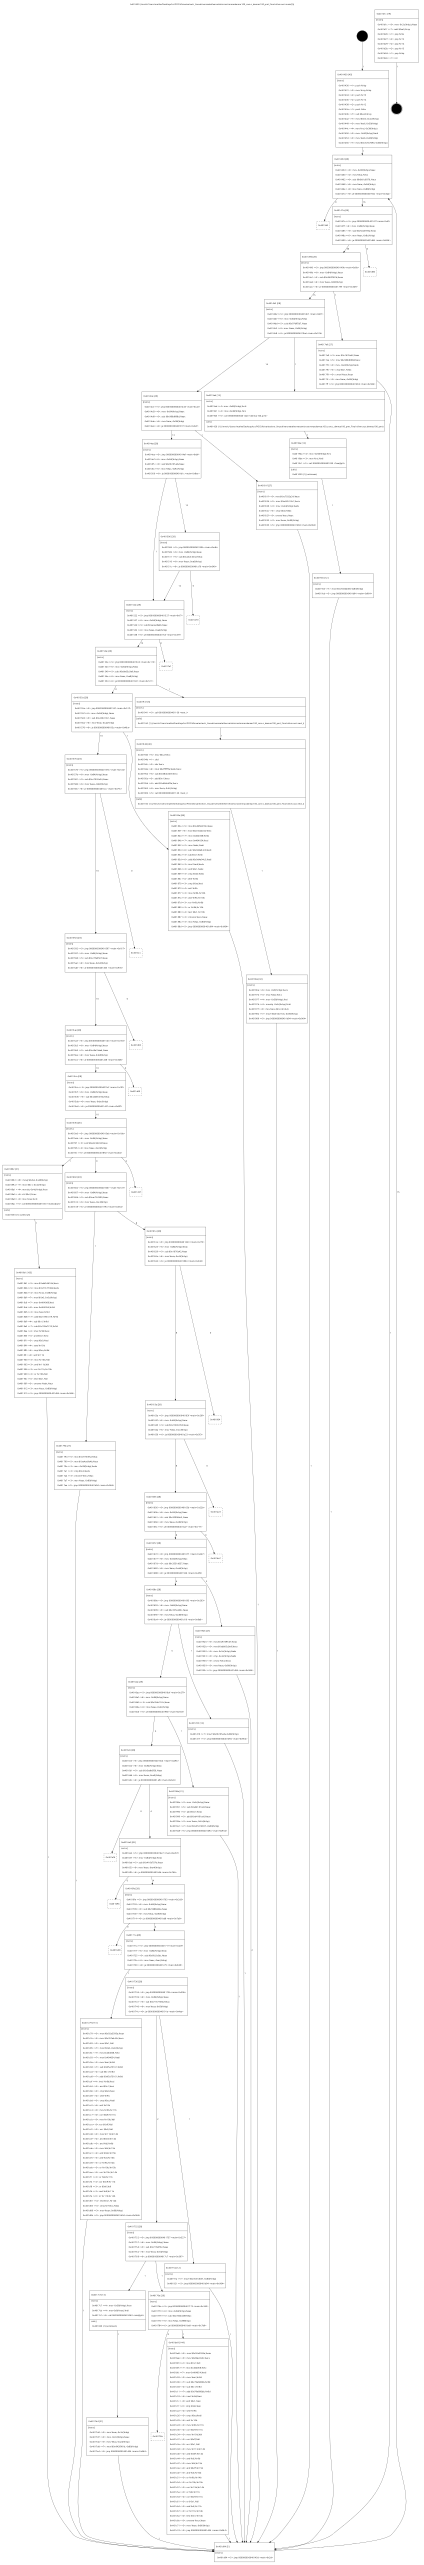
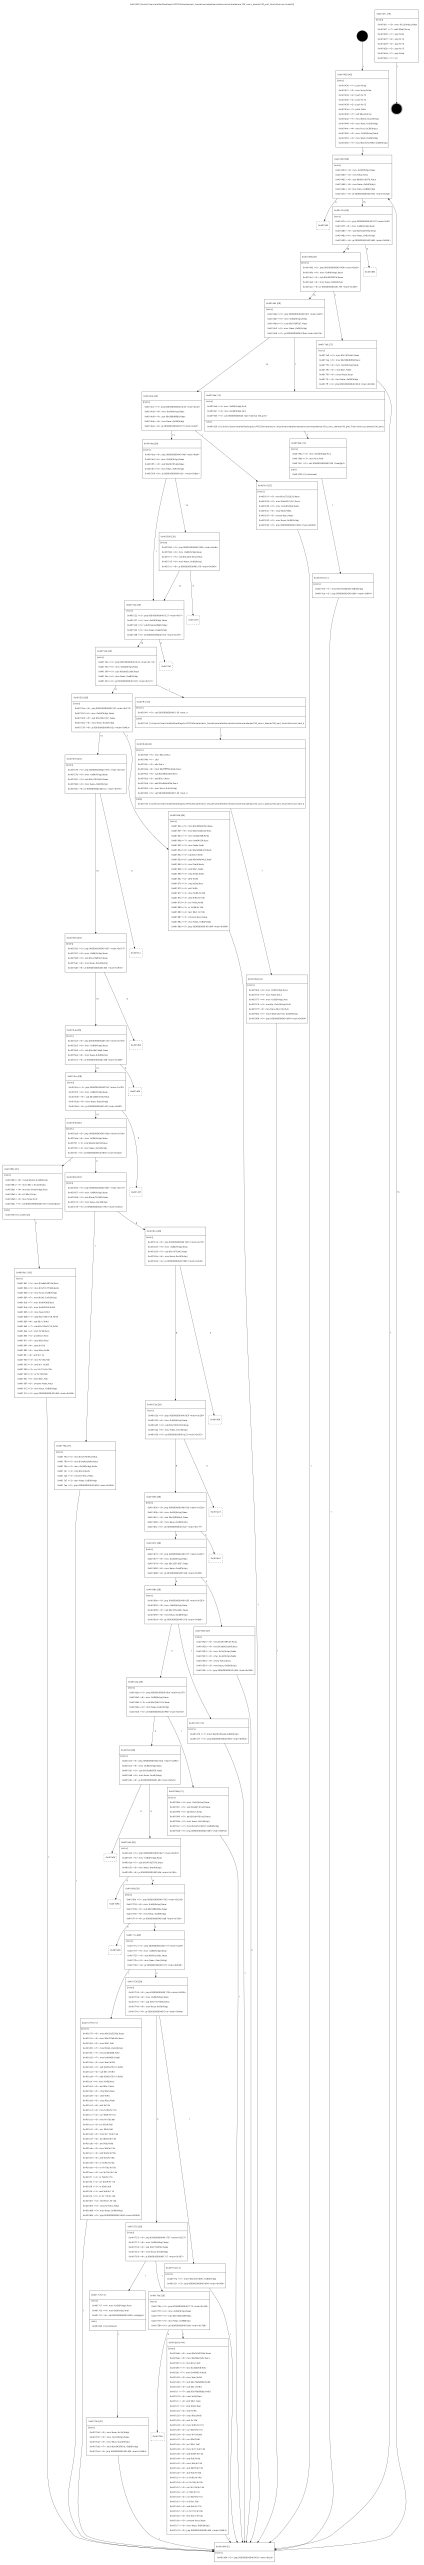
edge "0x4015e6 [28]" -> "0x401d2f": now "0x4015ca [28]" -> "0x401d2f"
edge "0x40171a [28]" -> "0x401736 [28]": added, label "3"
